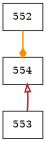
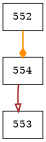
edge "553" -> "554": reversed
